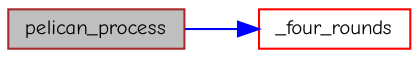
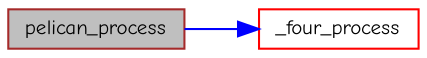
node "_four_rounds": label "_four_rounds" -> "_four_process"
